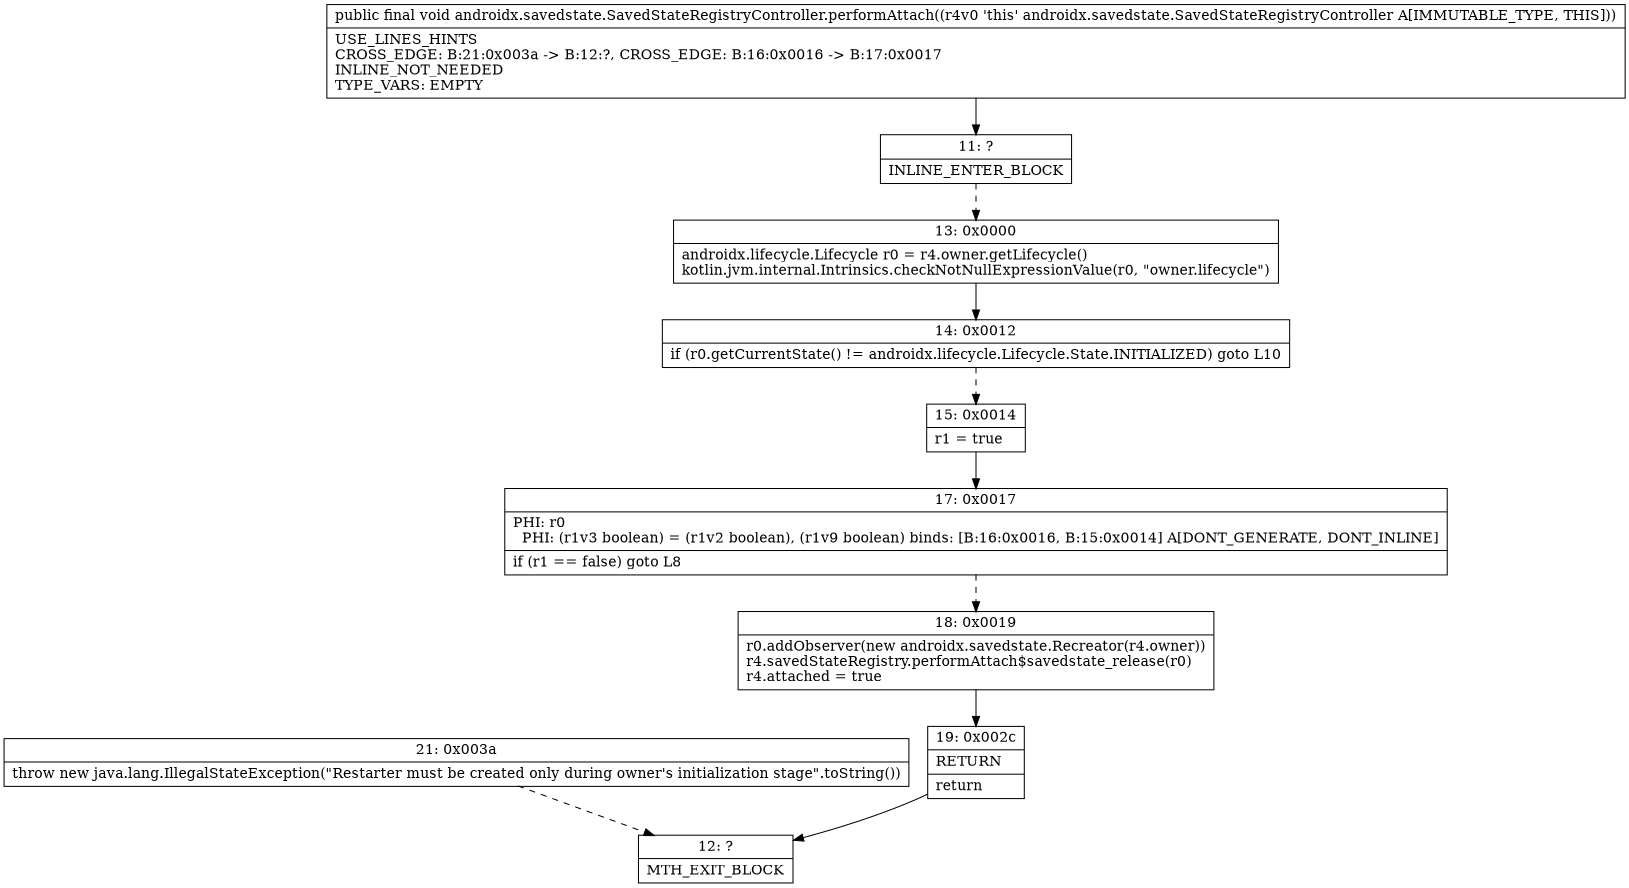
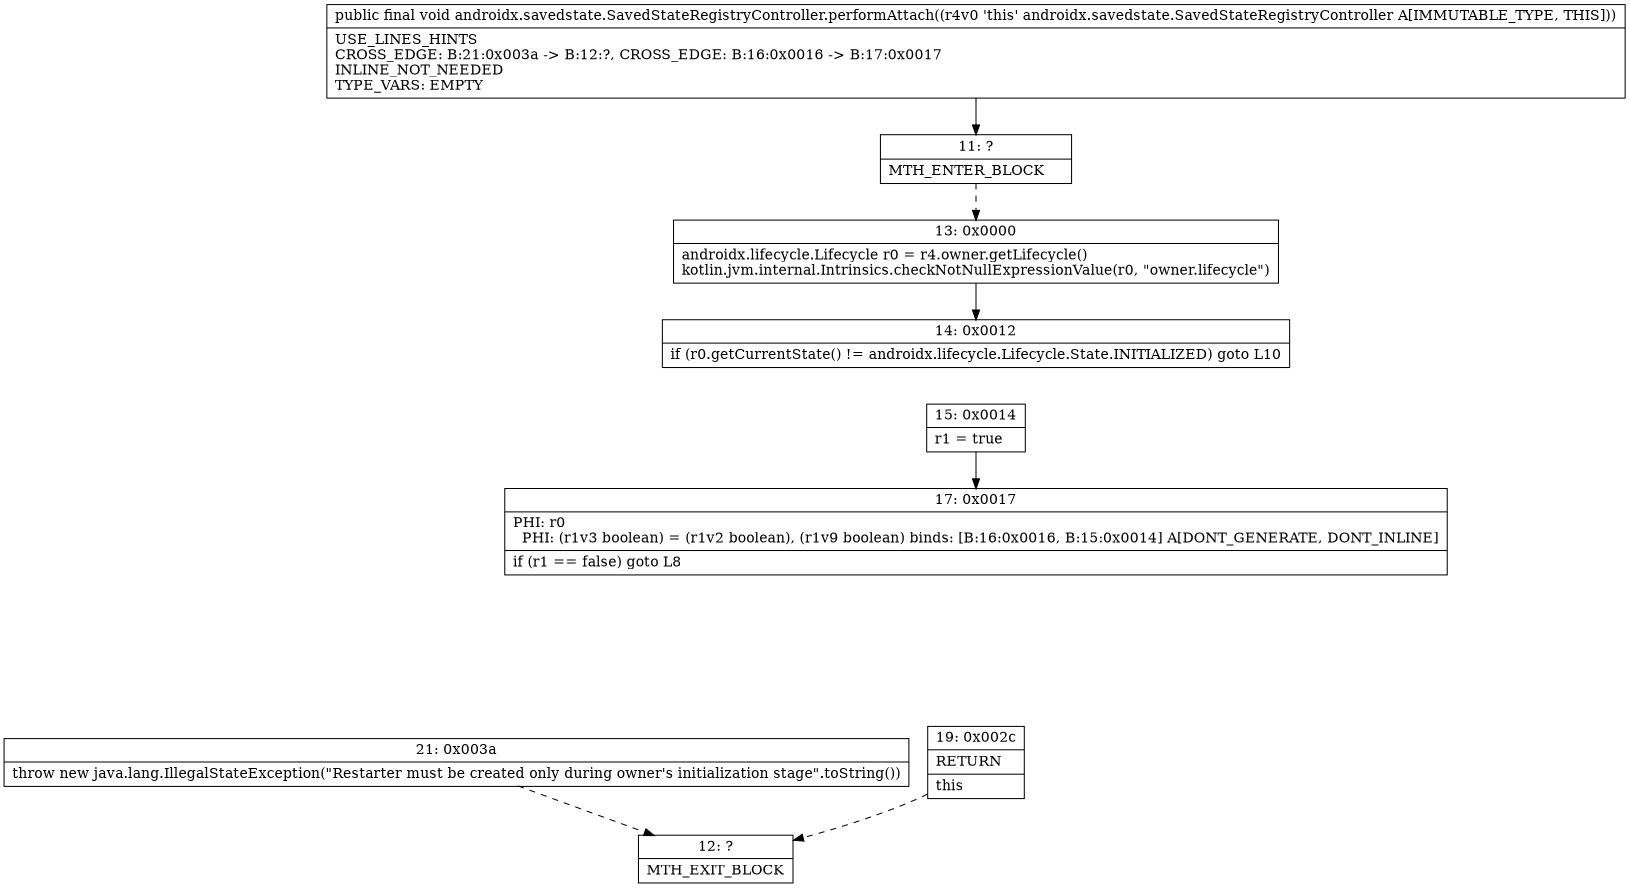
node "11: ?": text "INLINE_ENTER_BLOCK" -> "MTH_ENTER_BLOCK"
edge "14: 0x0012" -> "15: 0x0014": removed
node "18: 0x0019": removed
node "19: 0x002c": text "return" -> "this"
edge "19: 0x002c" -> "12: ?": style solid -> dashed
